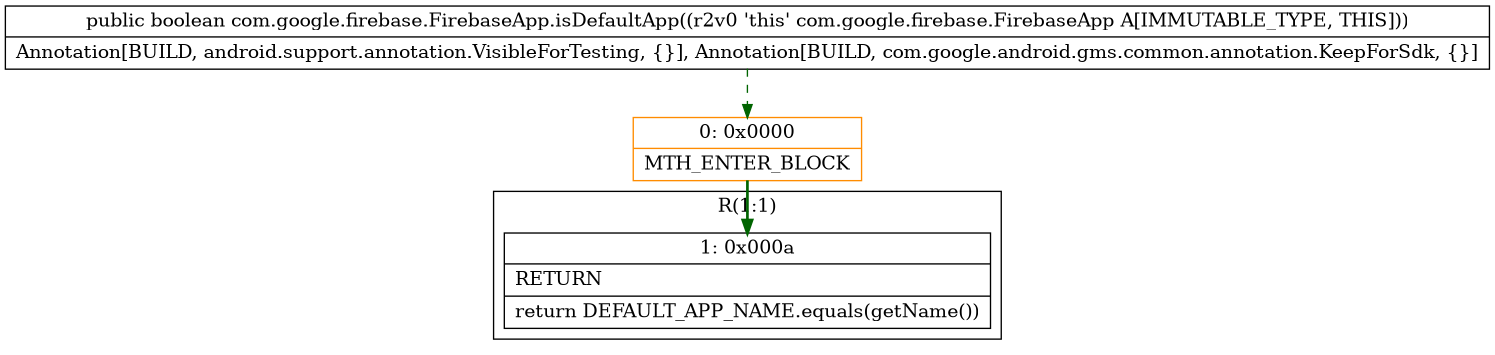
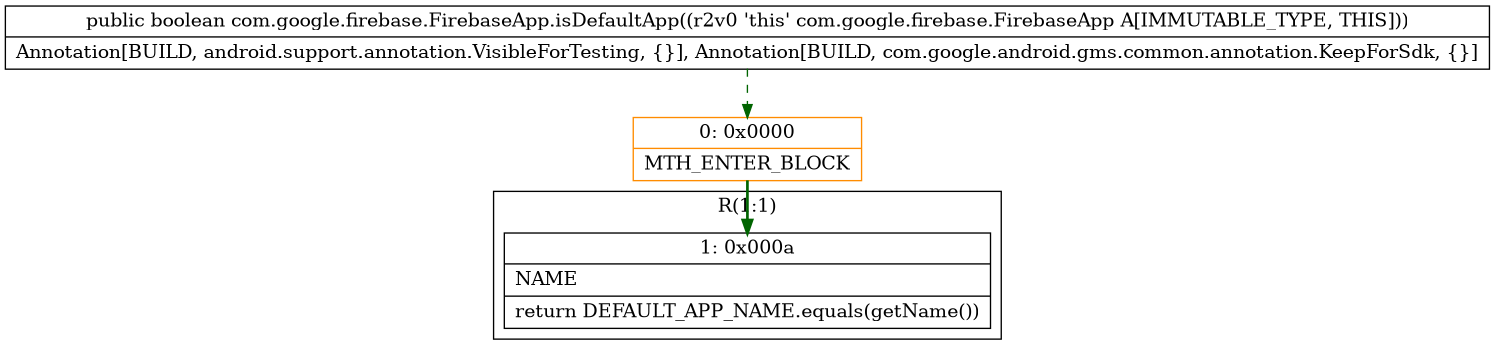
node "1: 0x000a": text "RETURN" -> "NAME"
